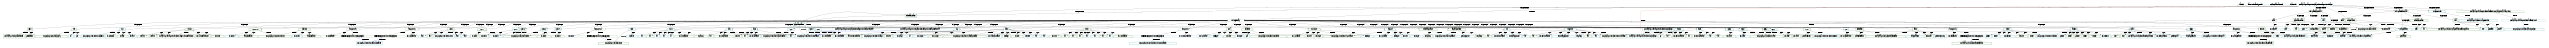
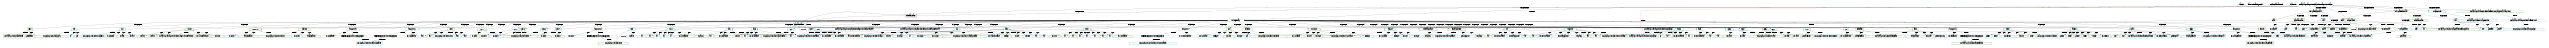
edge "void onApiReady()" -> "anonymous37": added, label "INSTANTIATE"
